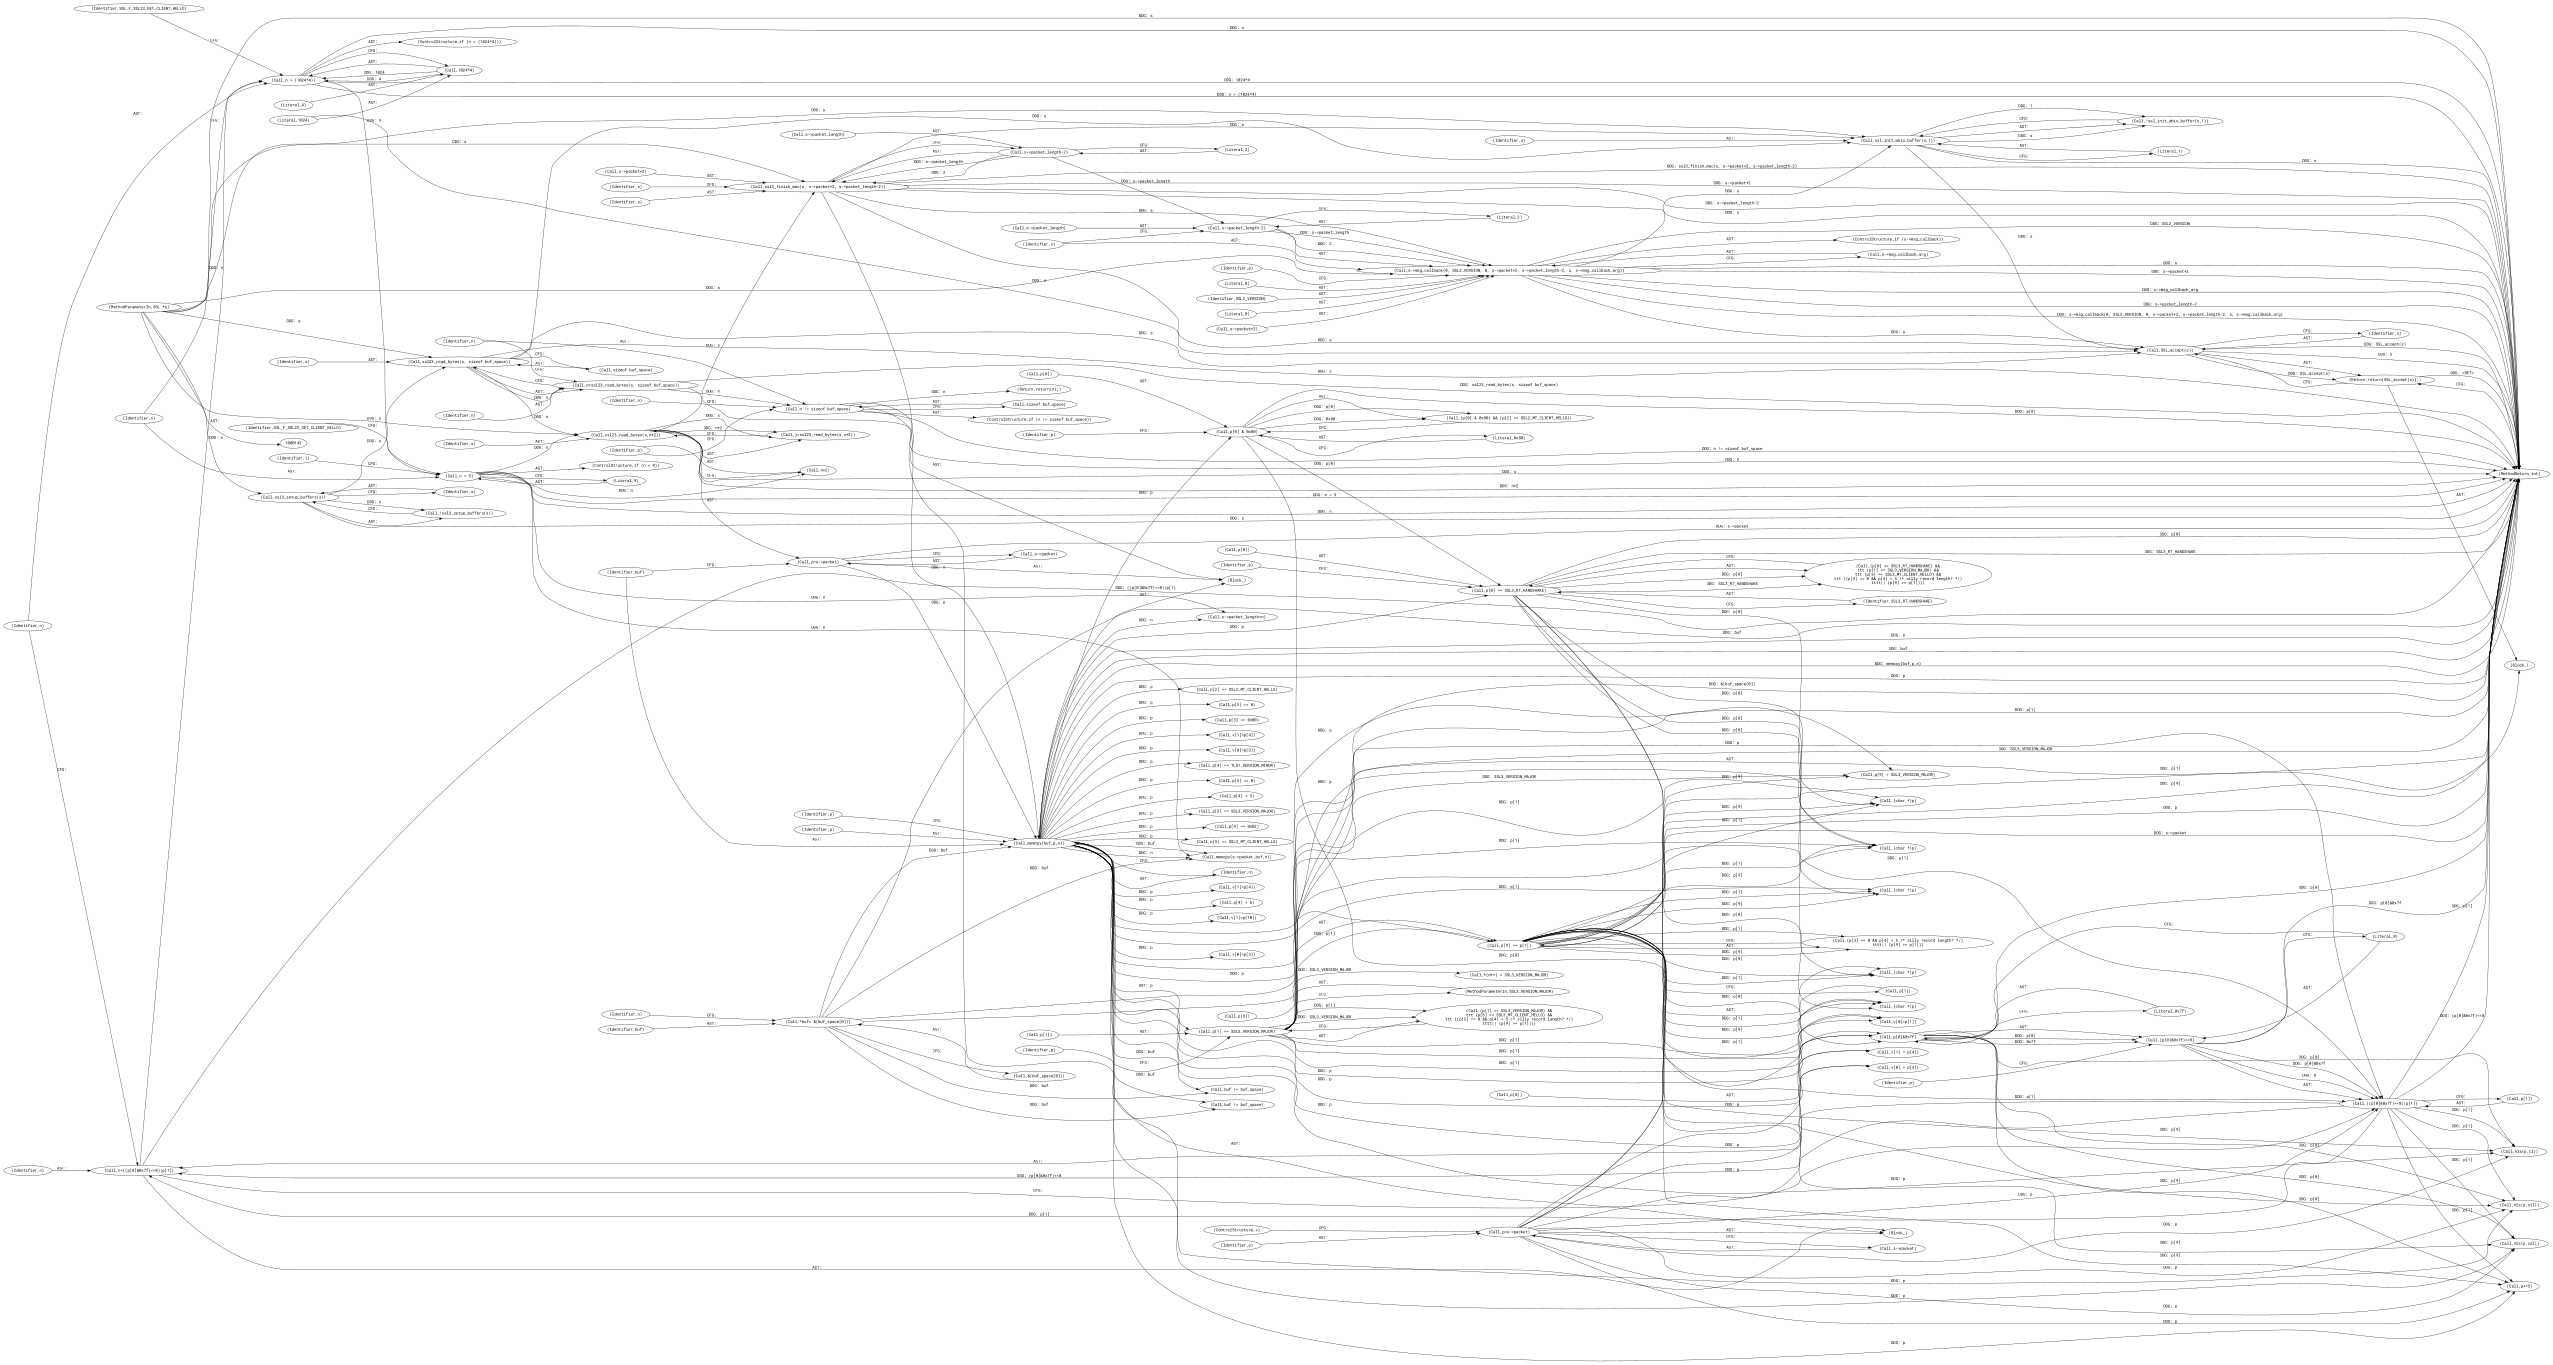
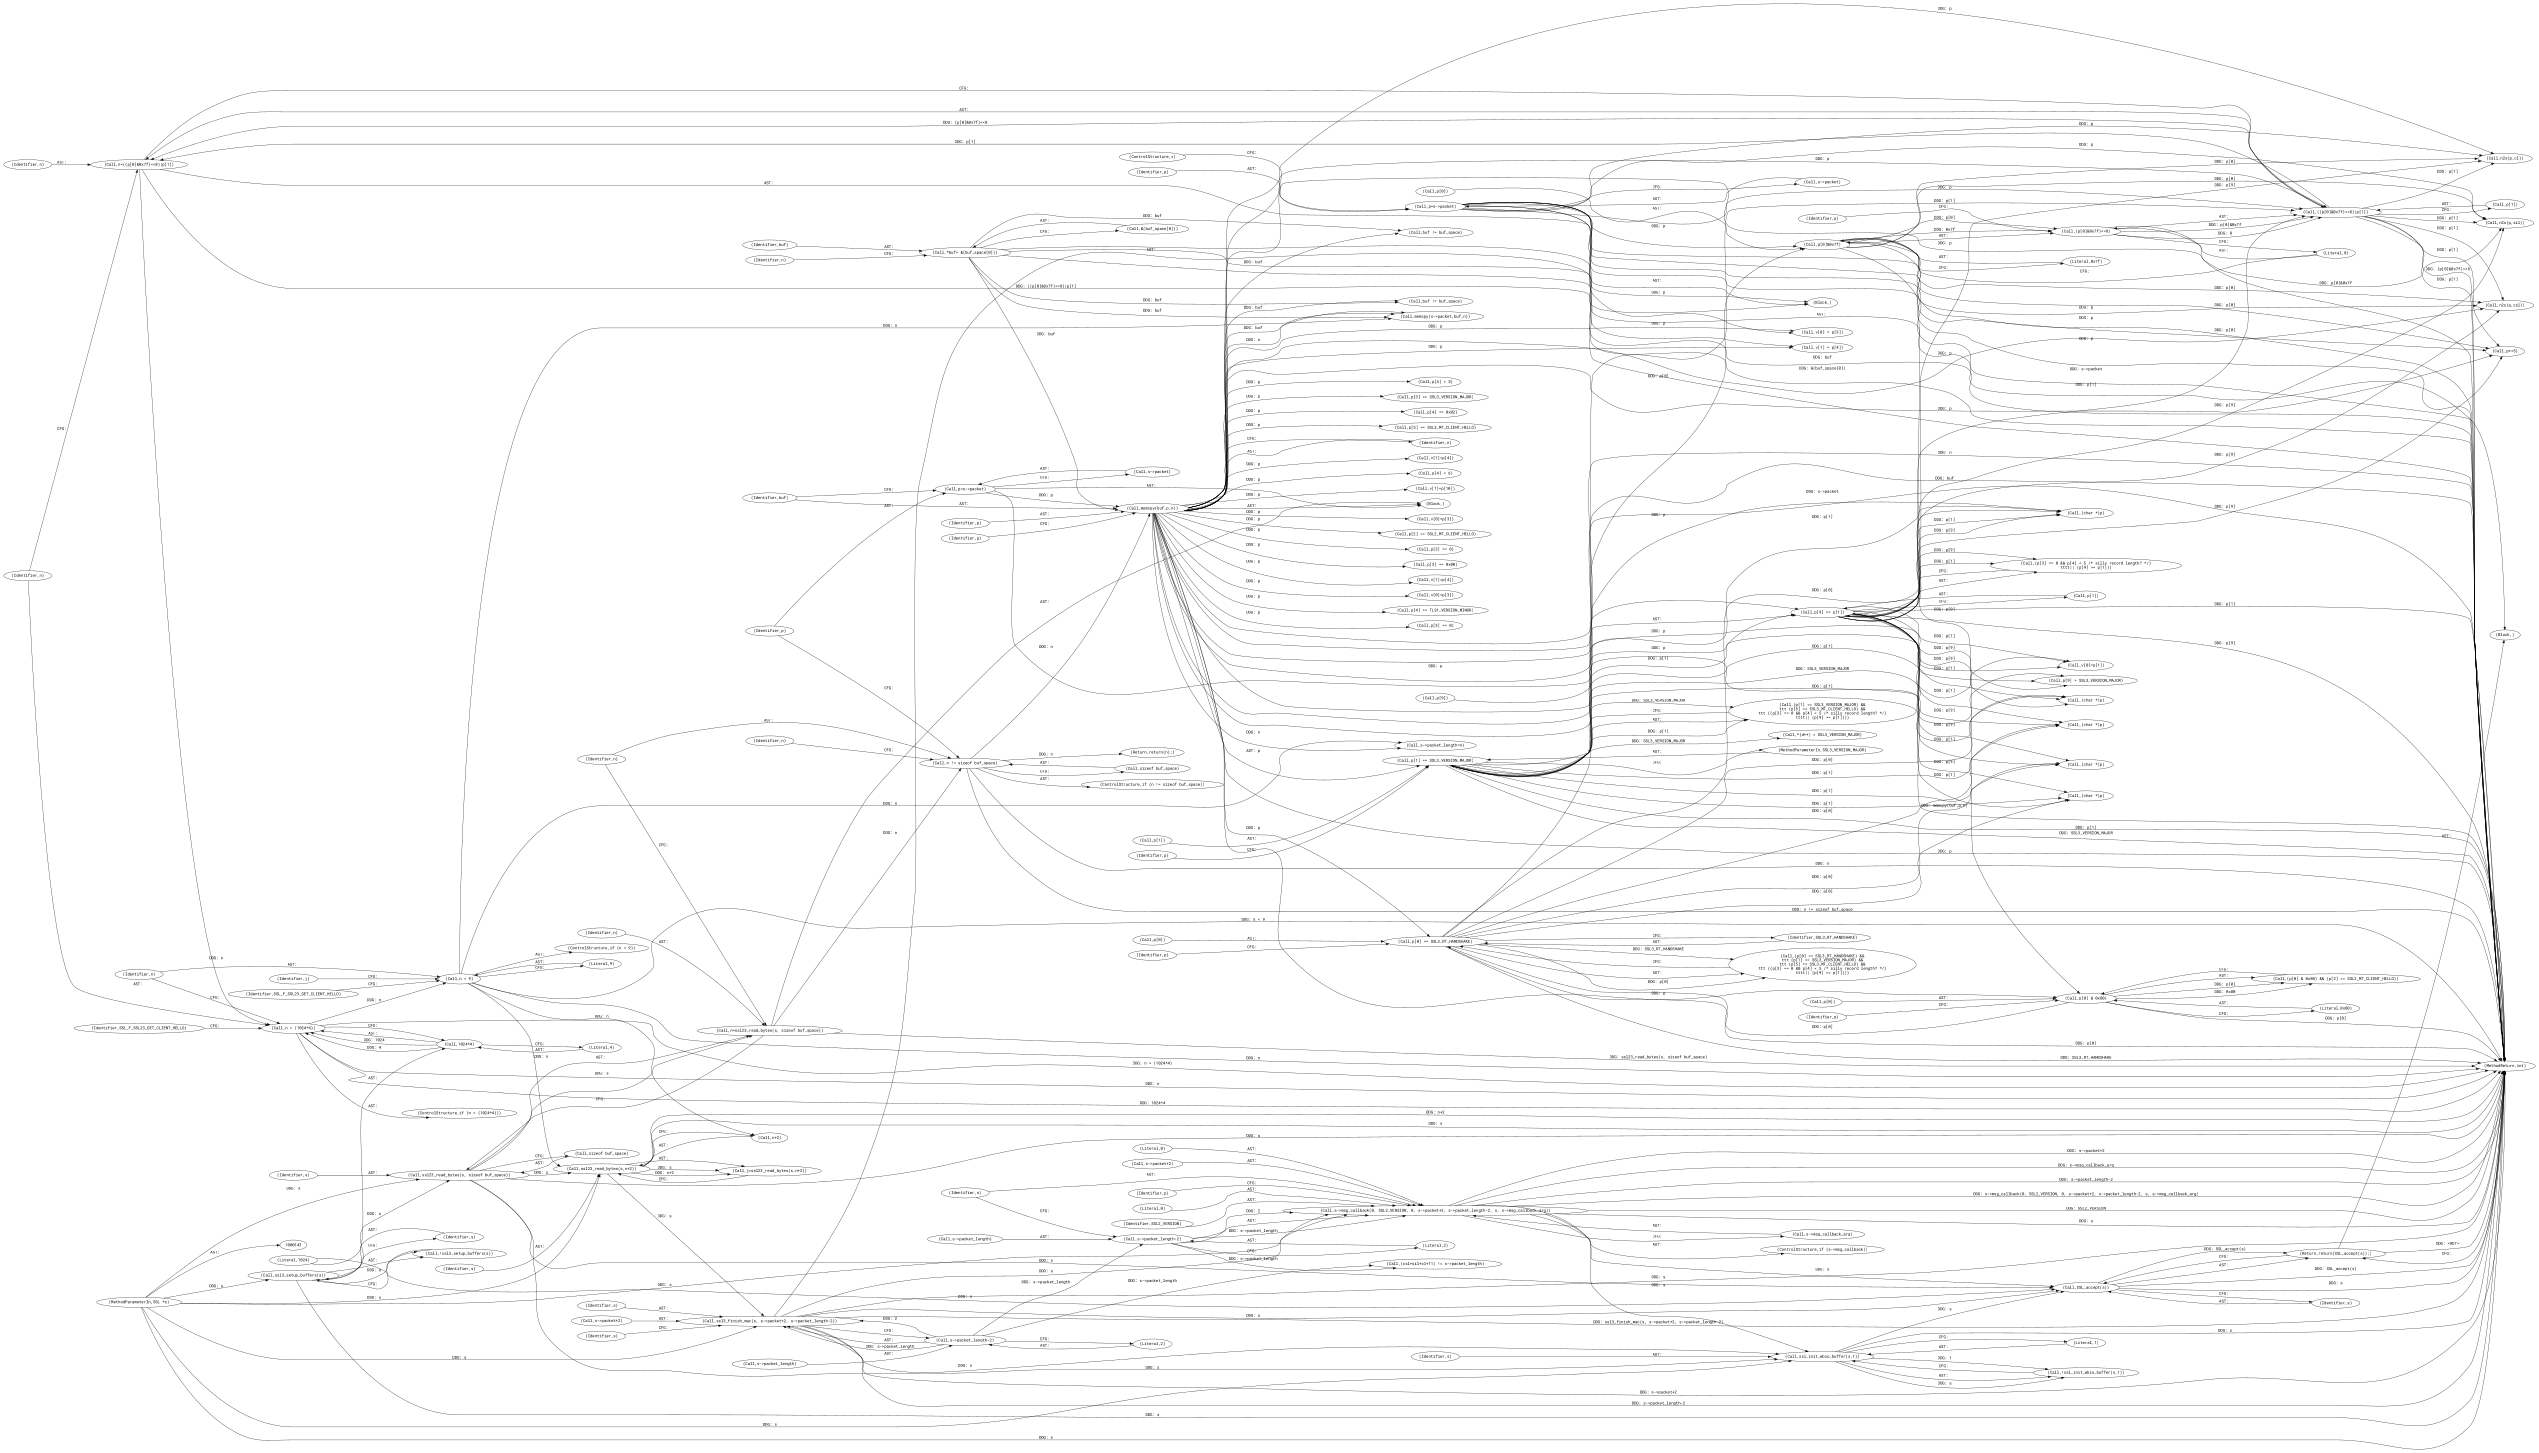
edge "(Call,p[0] & 0x80)" -> "(Call,p[0]&0x7f)": reversed
edge "(Call,1024*4)" -> "(Literal,4)": added, label "CFG:"
node "(Call,(csl+sil+cl+11) != s->packet_length)": added
